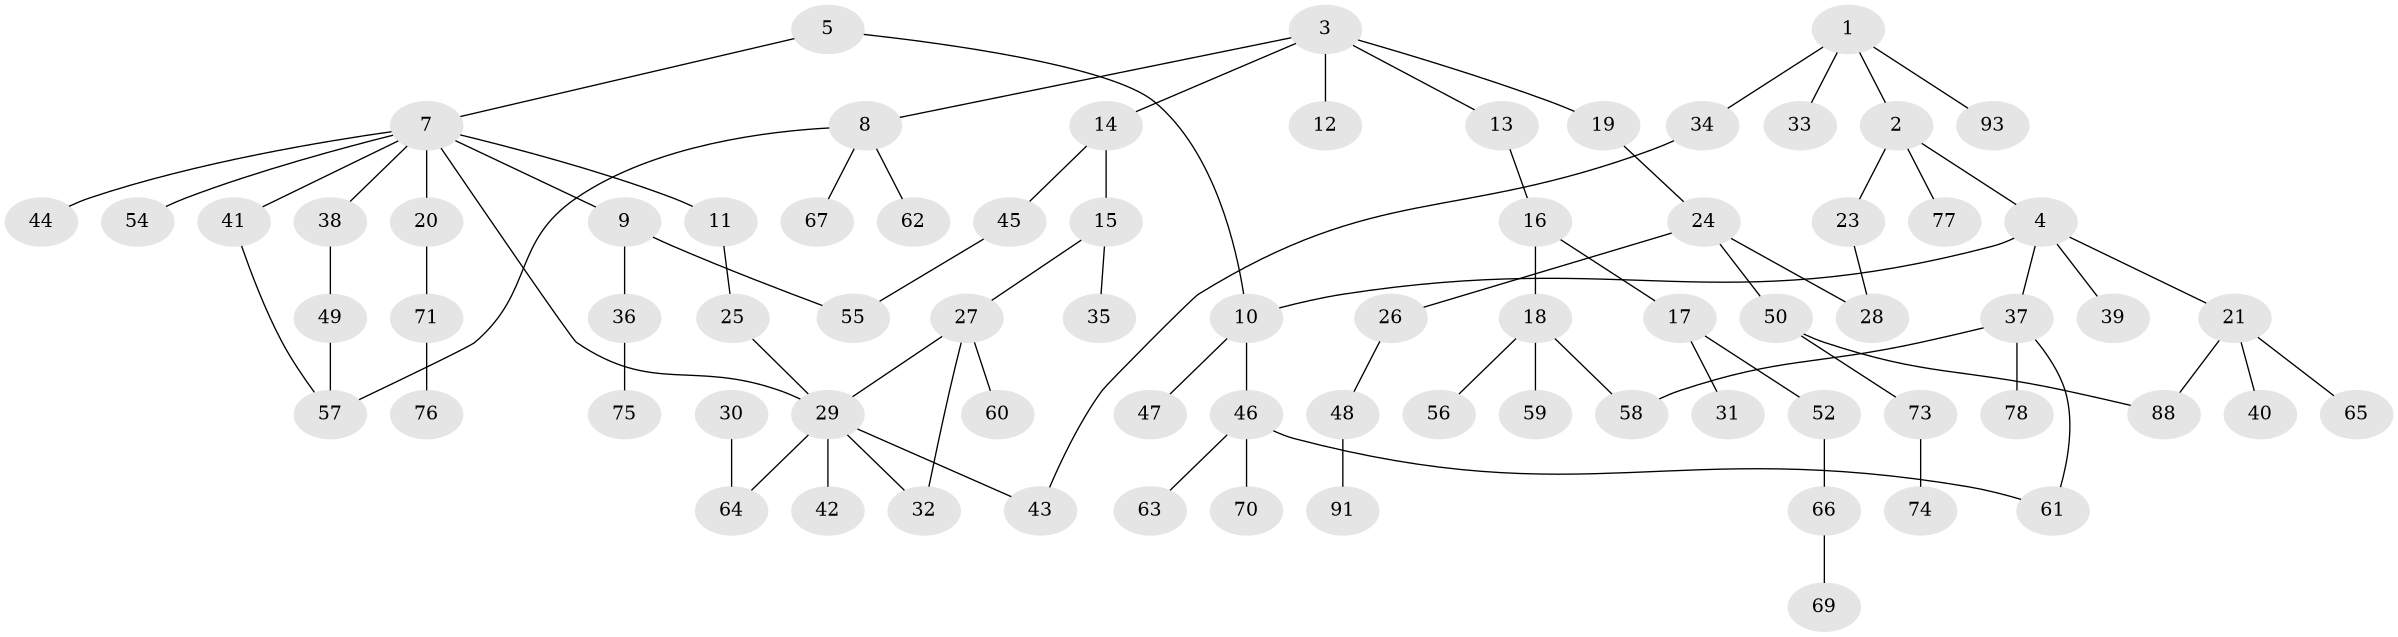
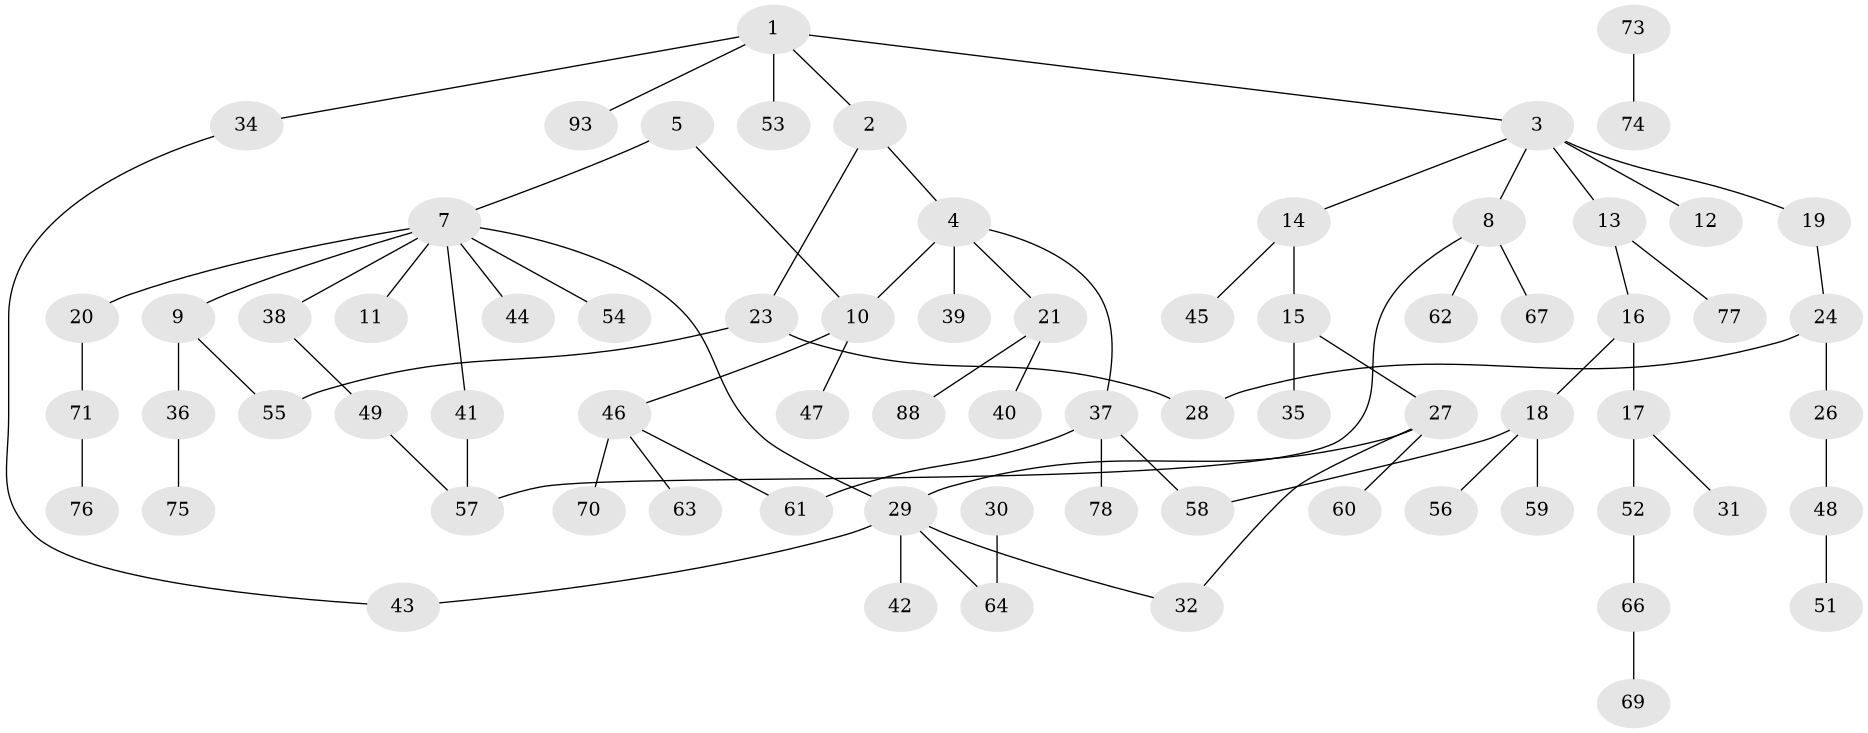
edge "1" -- "3": added
node "33": label "33" -> "53"
edge "2" -- "77": now "13" -- "77"
edge "45" -- "55": now "23" -- "55"
node "25": removed
node "50": removed
node "65": removed
node "91": label "91" -> "51"
